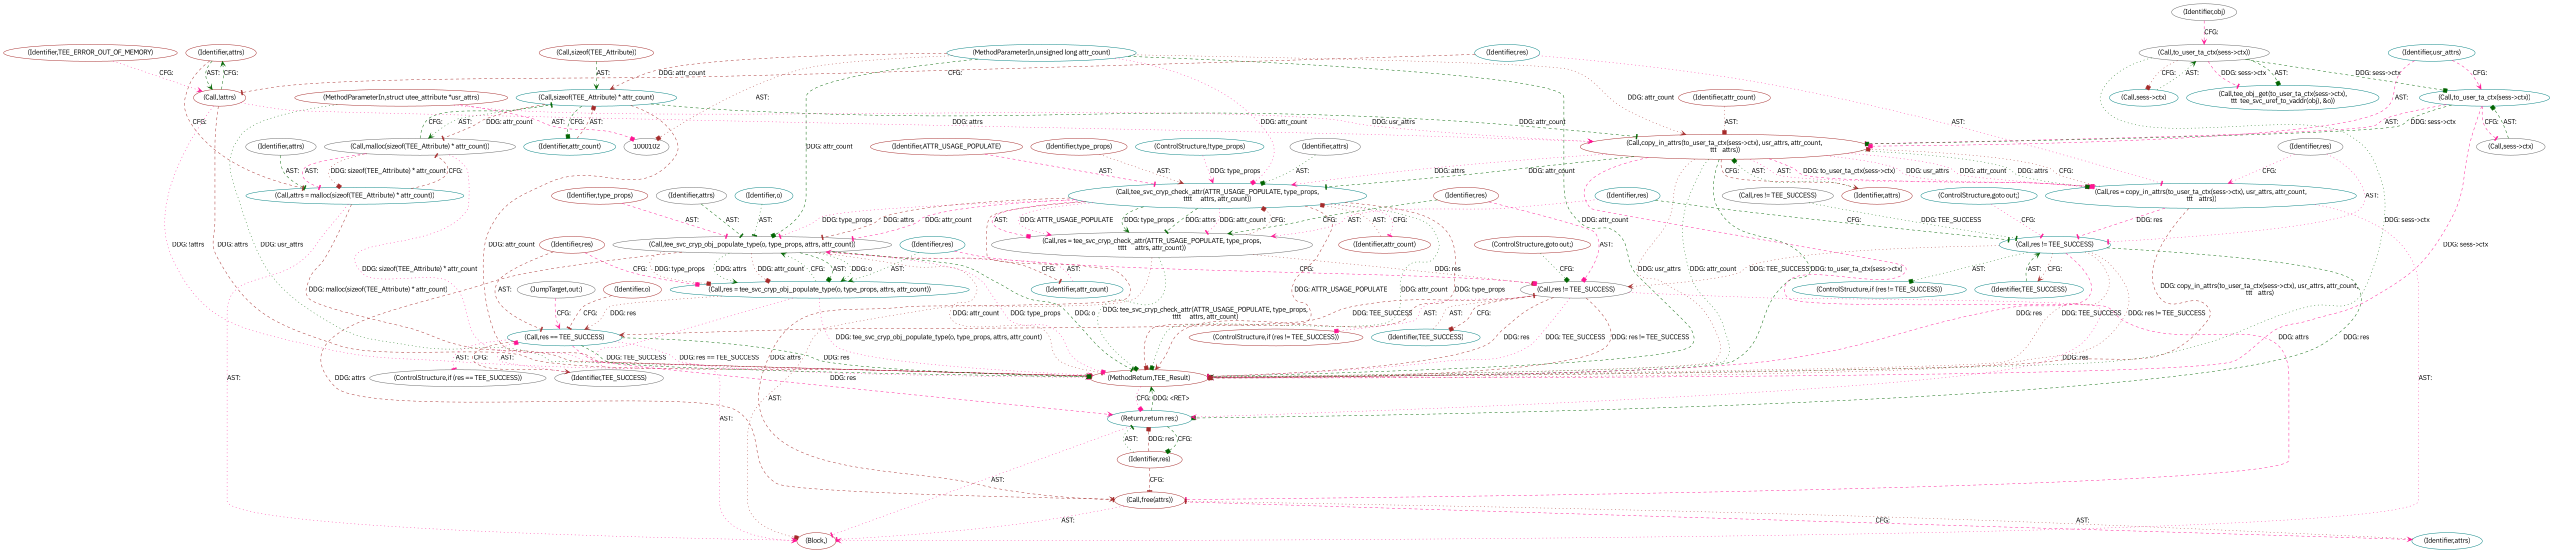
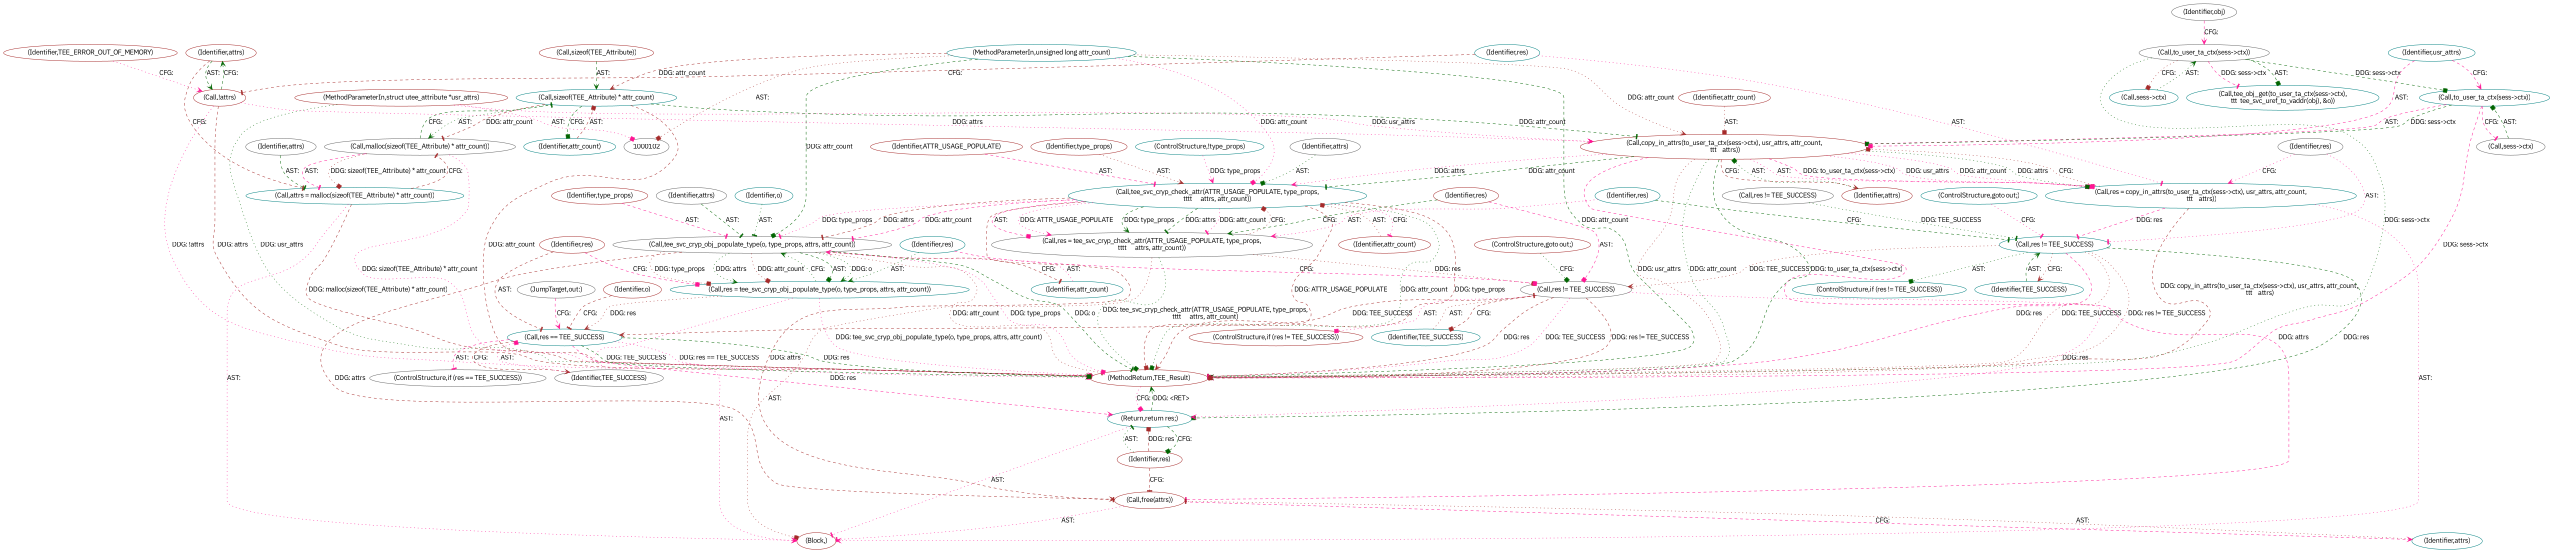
edge "(MethodParameterIn,struct utee_attribute *usr_attrs)" -> "1000102": style dashed -> dotted
edge "(Call,res == TEE_SUCCESS)" -> "(ControlStructure,if (res == TEE_SUCCESS))": style dotted -> dashed
